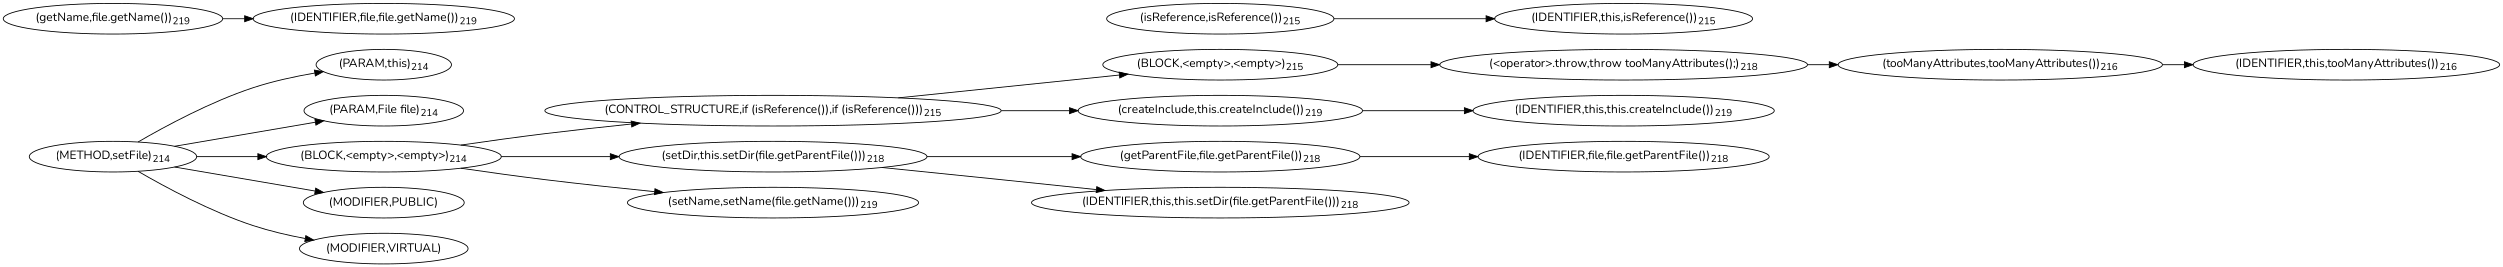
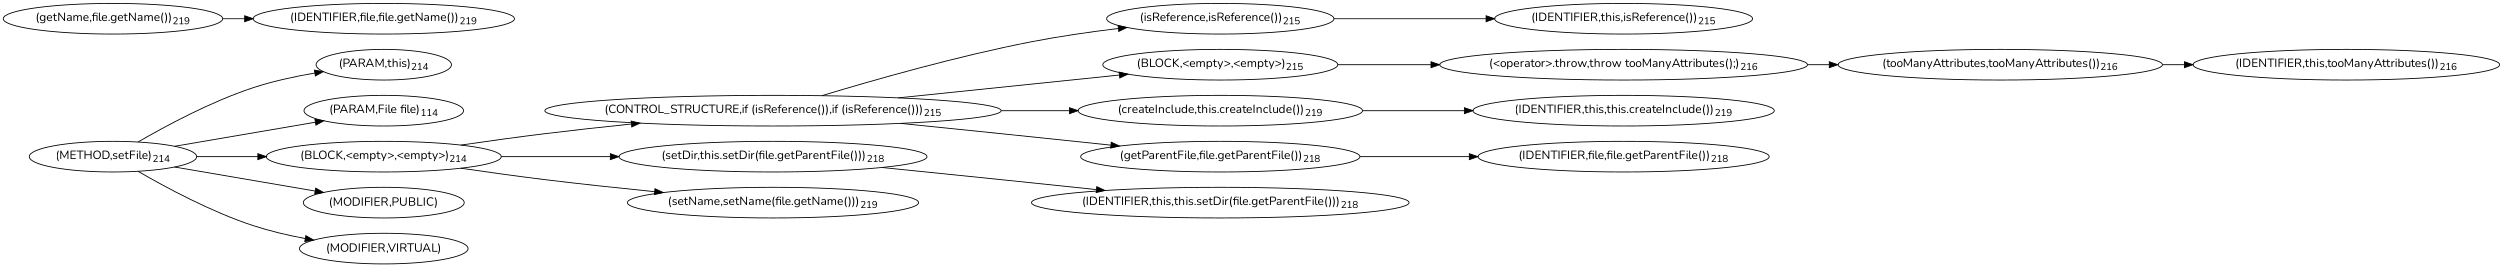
edge "(CONTROL_STRUCTURE,if (isReference()),if (isReference()))" -> "(isReference,isReference())": added
node "(<operator>.throw,throw tooManyAttributes();)": text "218" -> "216"
node "(PARAM,File file)": text "214" -> "114"
edge "(setDir,this.setDir(file.getParentFile()))" -> "(getParentFile,file.getParentFile())": now "(CONTROL_STRUCTURE,if (isReference()),if (isReference()))" -> "(getParentFile,file.getParentFile())"
